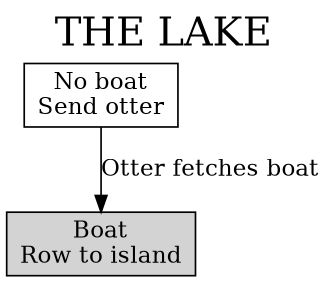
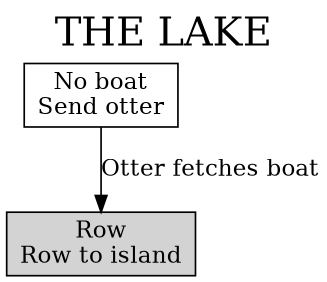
node "Boat Row to island": label "Boat Row to island" -> "Row Row to island"
